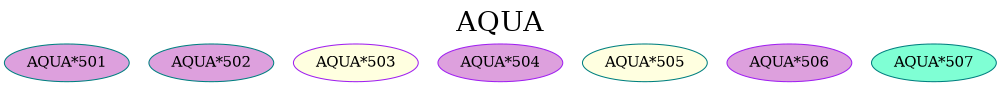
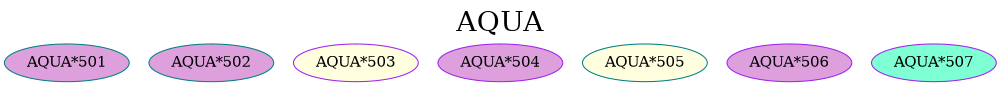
node "AQUA*507": color teal -> purple
